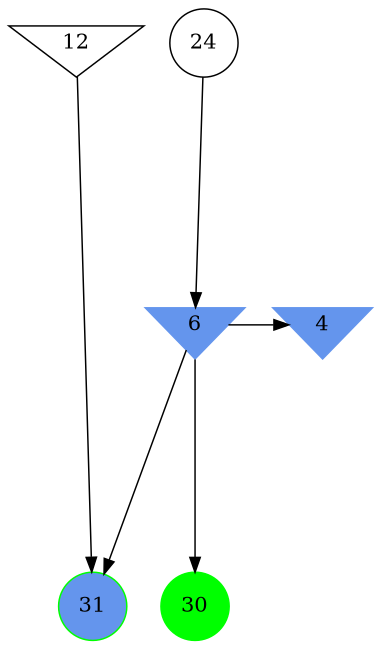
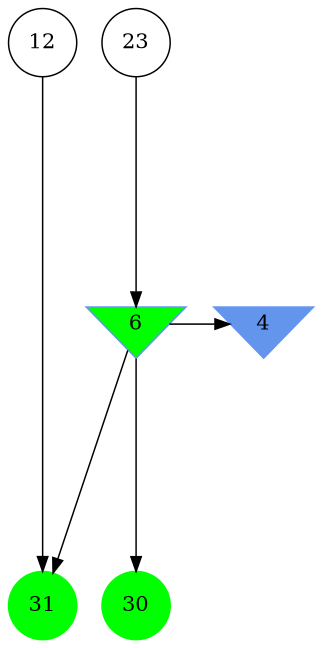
node "12": shape invtriangle -> circle
node "24": label "24" -> "23"
node "6": fillcolor cornflowerblue -> green
node "31": fillcolor cornflowerblue -> green
